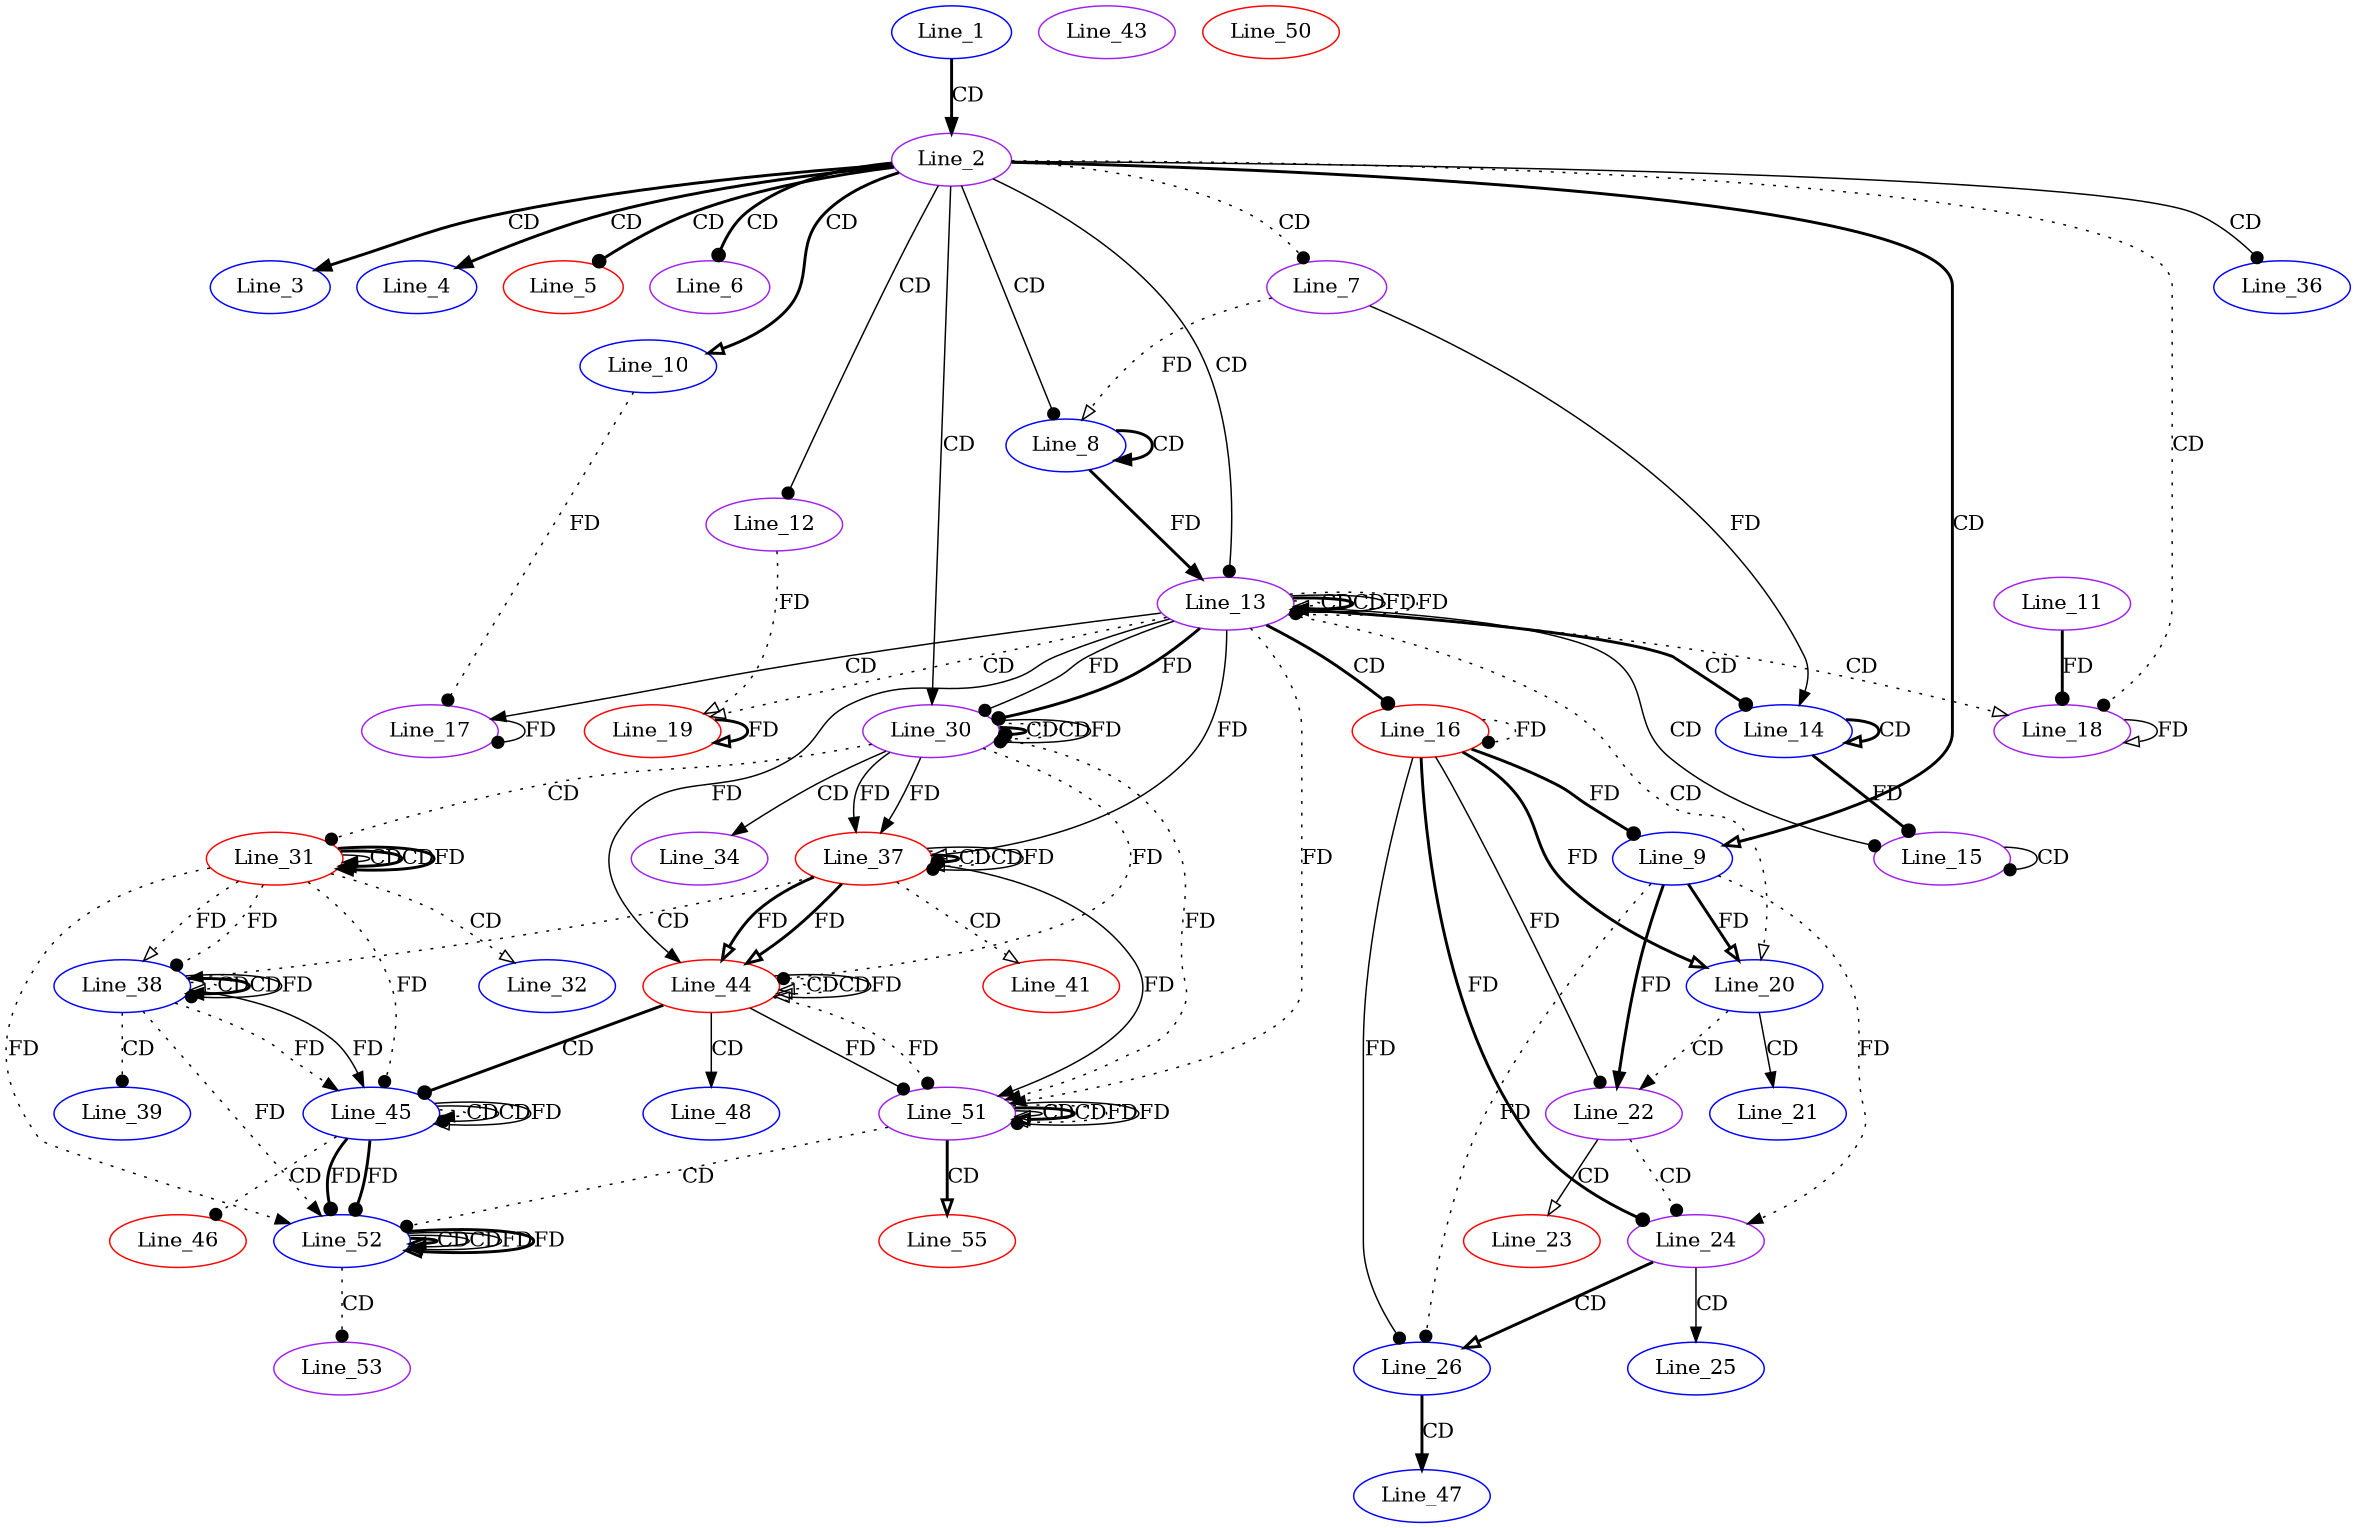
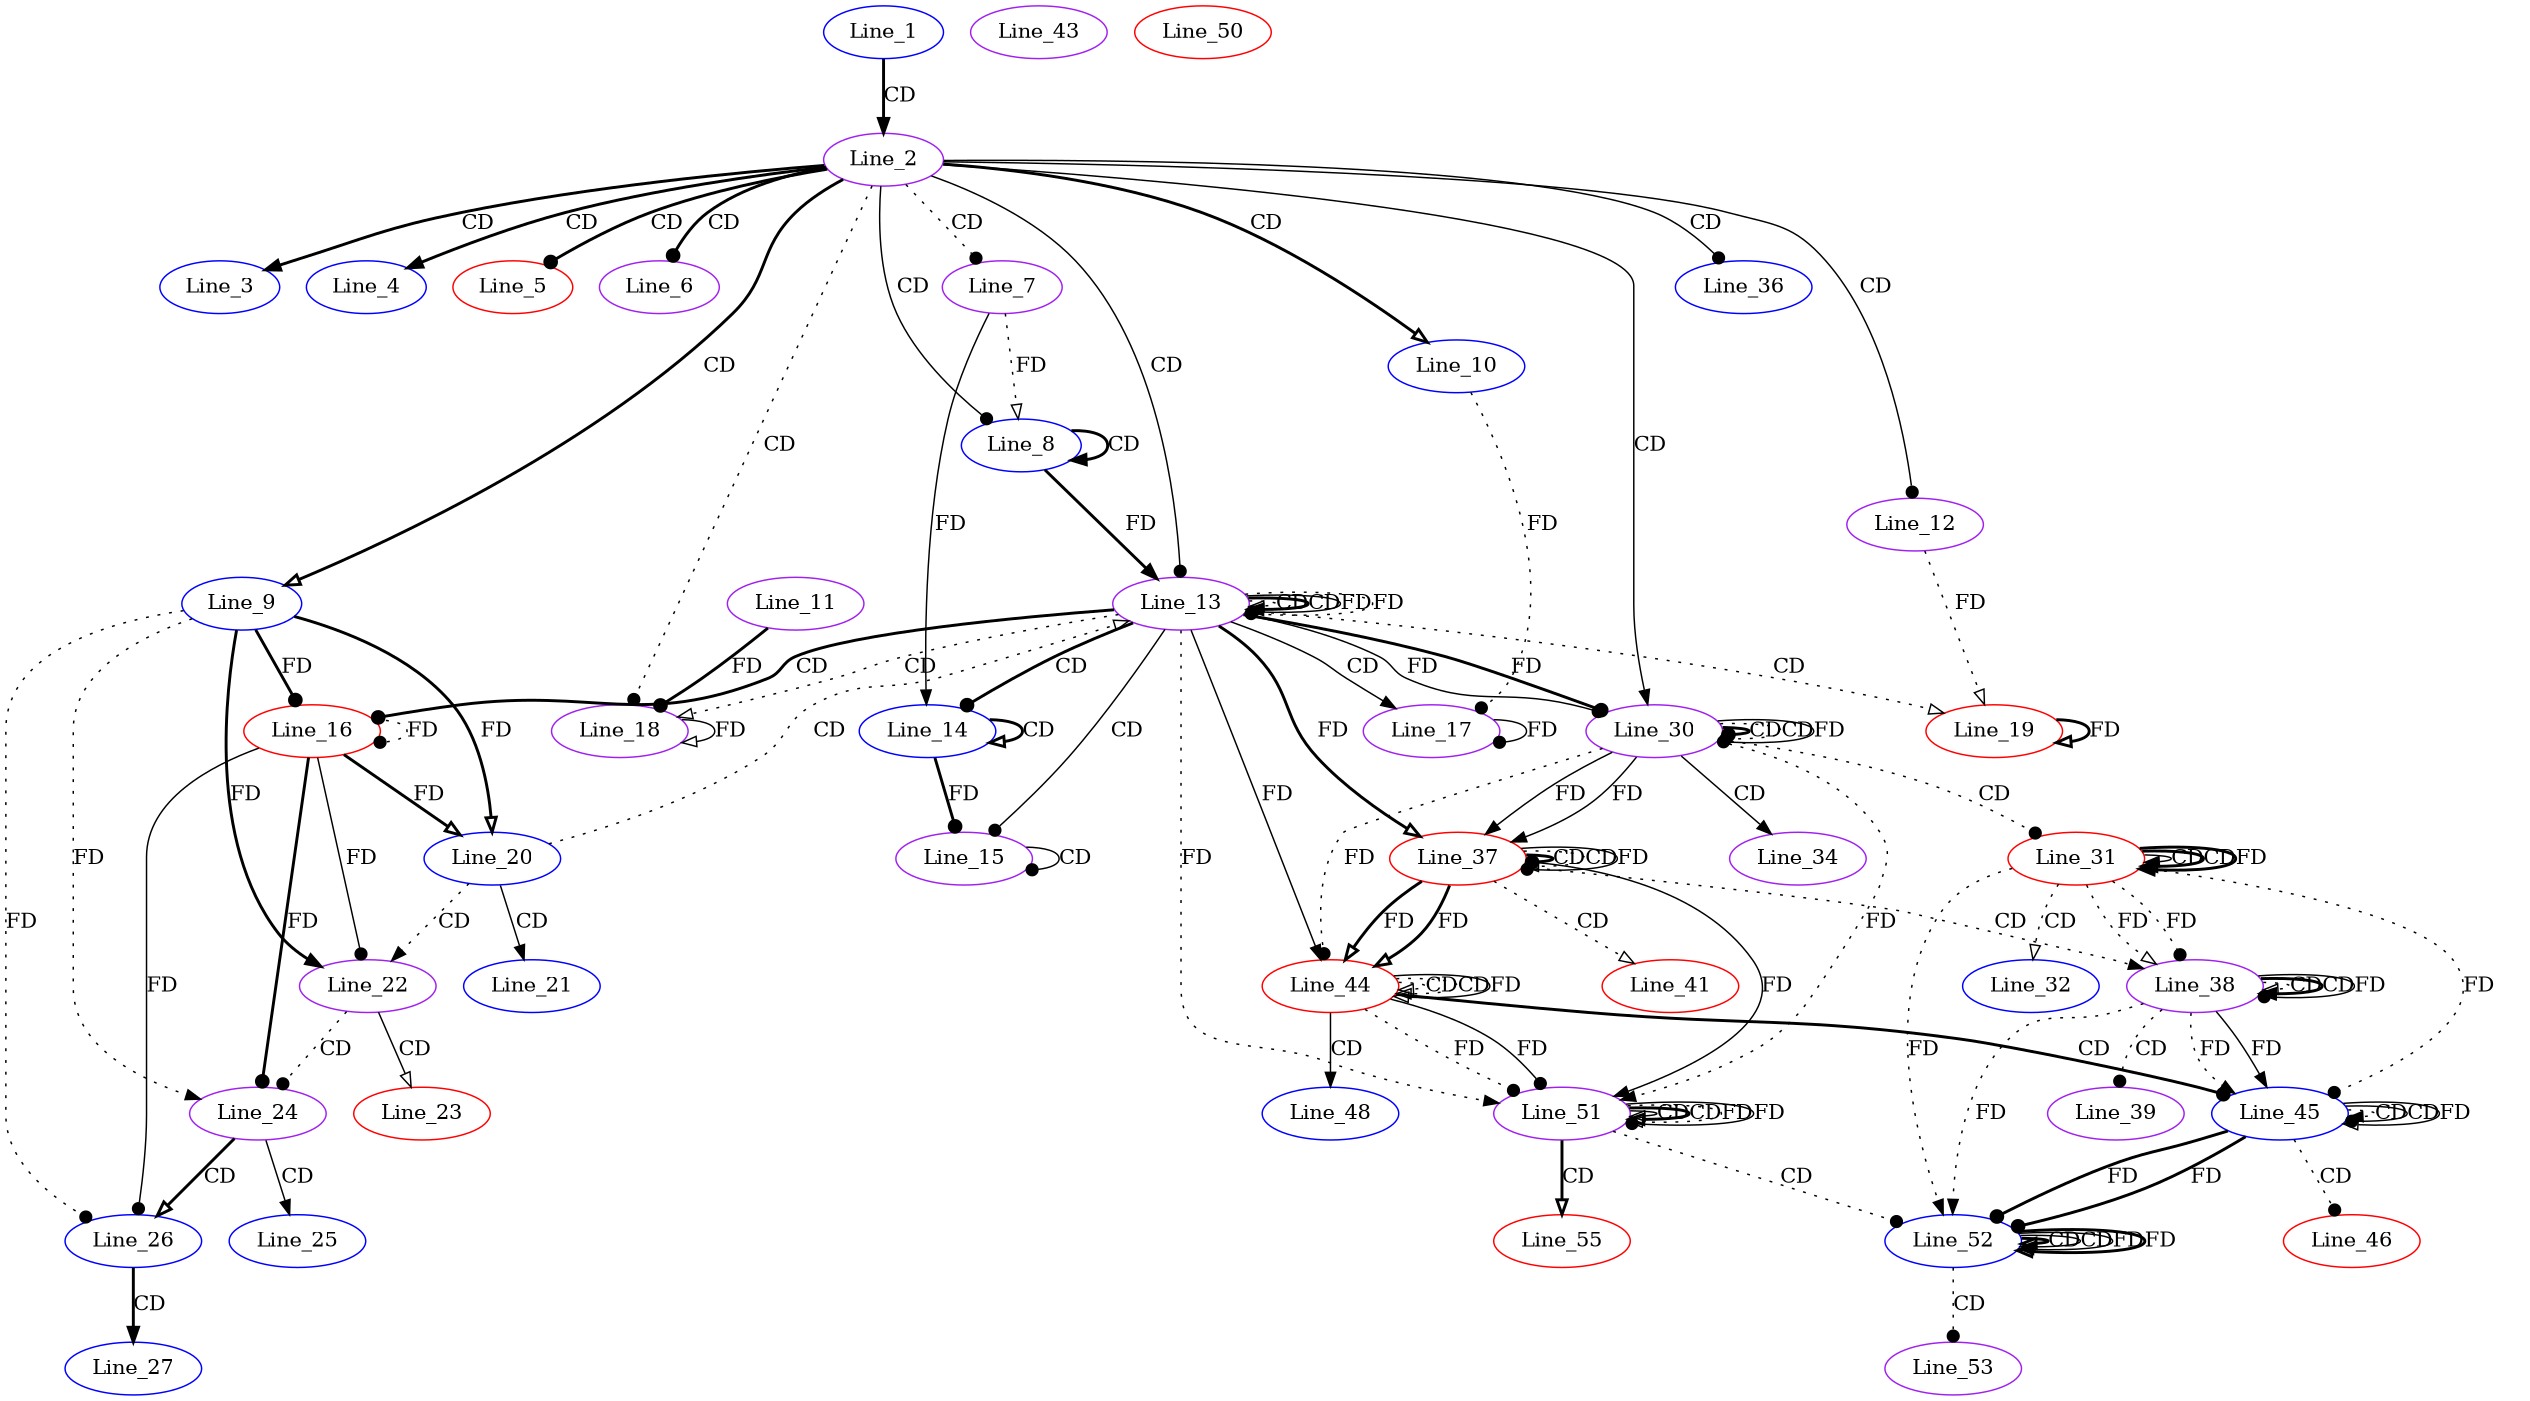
edge "Line_13" -> "Line_20": reversed
edge "Line_16" -> "Line_9": reversed
edge "Line_13" -> "Line_37": style solid -> bold
node "Line_38": color blue -> purple
node "Line_39": color blue -> purple
node "Line_47": label "Line_47" -> "Line_27"
